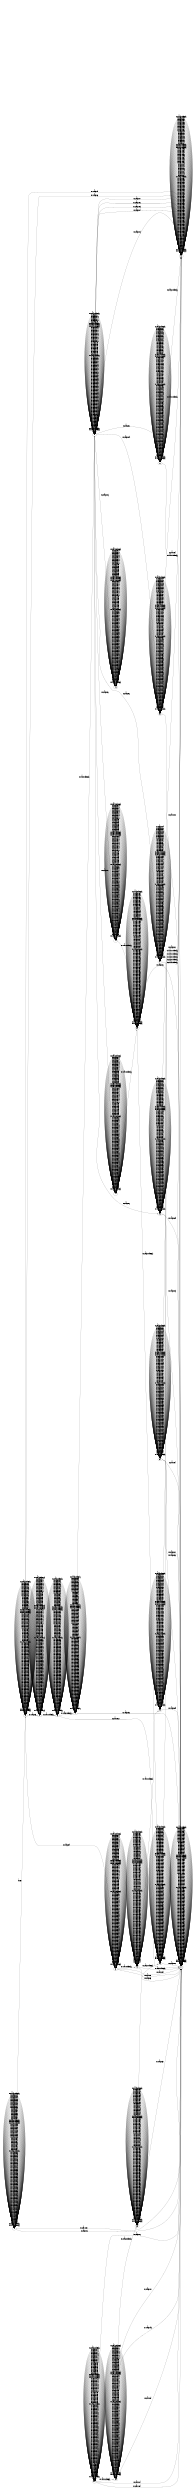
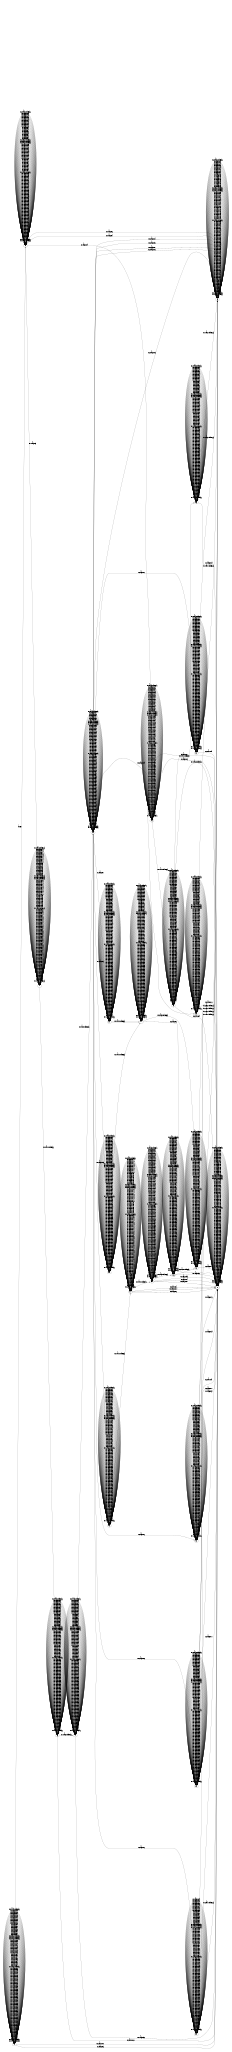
edge "s13" -> "s17": added, label "usr1_ai1_VoidReply"
edge "s9" -> "s21": added, label "usr2_ai3_re18"
